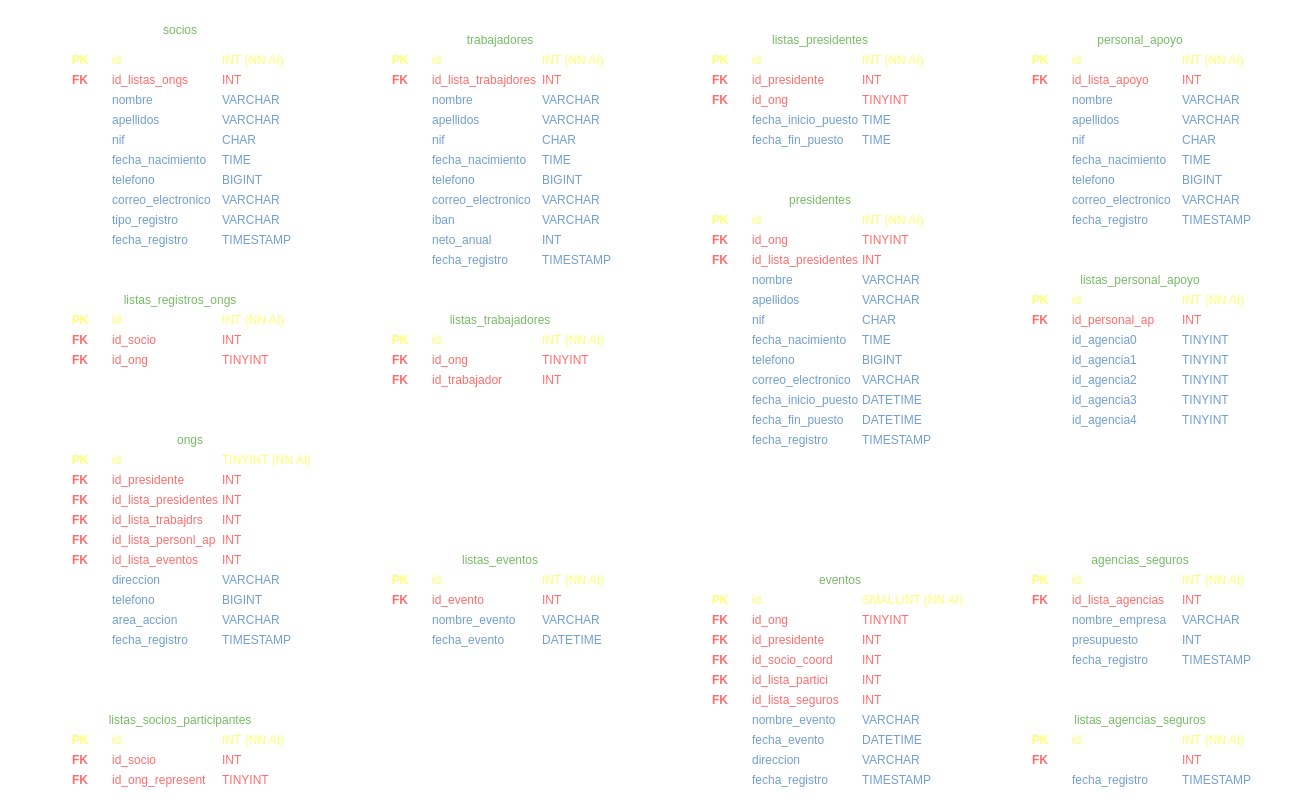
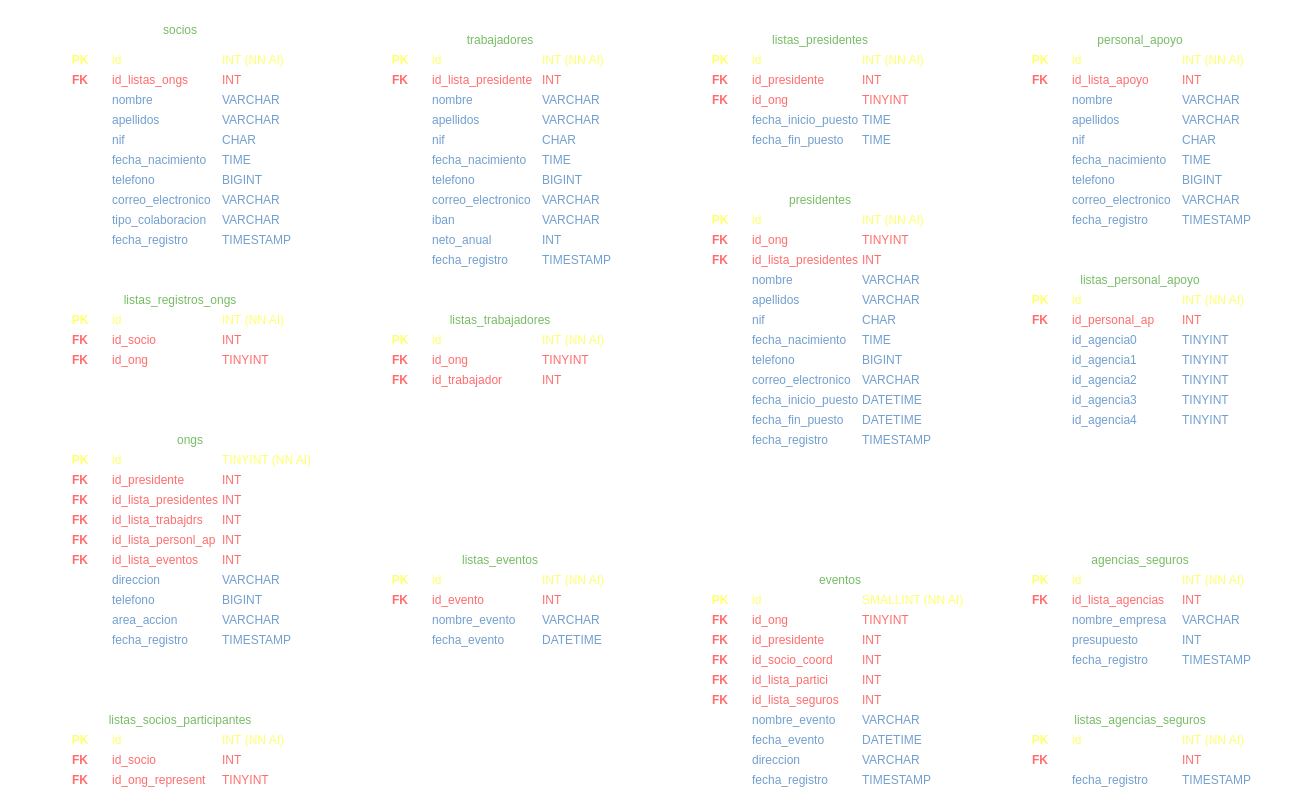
node "id_lista_trabajdores": label "id_lista_trabajdores" -> "id_lista_presidente"
node "tipo_registro": label "tipo_registro" -> "tipo_colaboracion"
